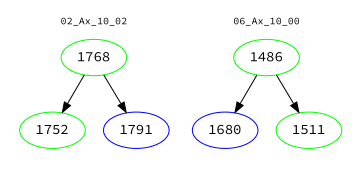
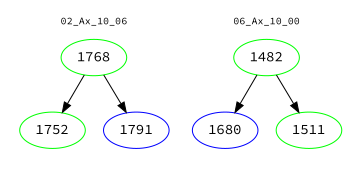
cluster "02_Ax_10_02": label "02_Ax_10_02" -> "02_Ax_10_06"
node "1486": label "1486" -> "1482"
